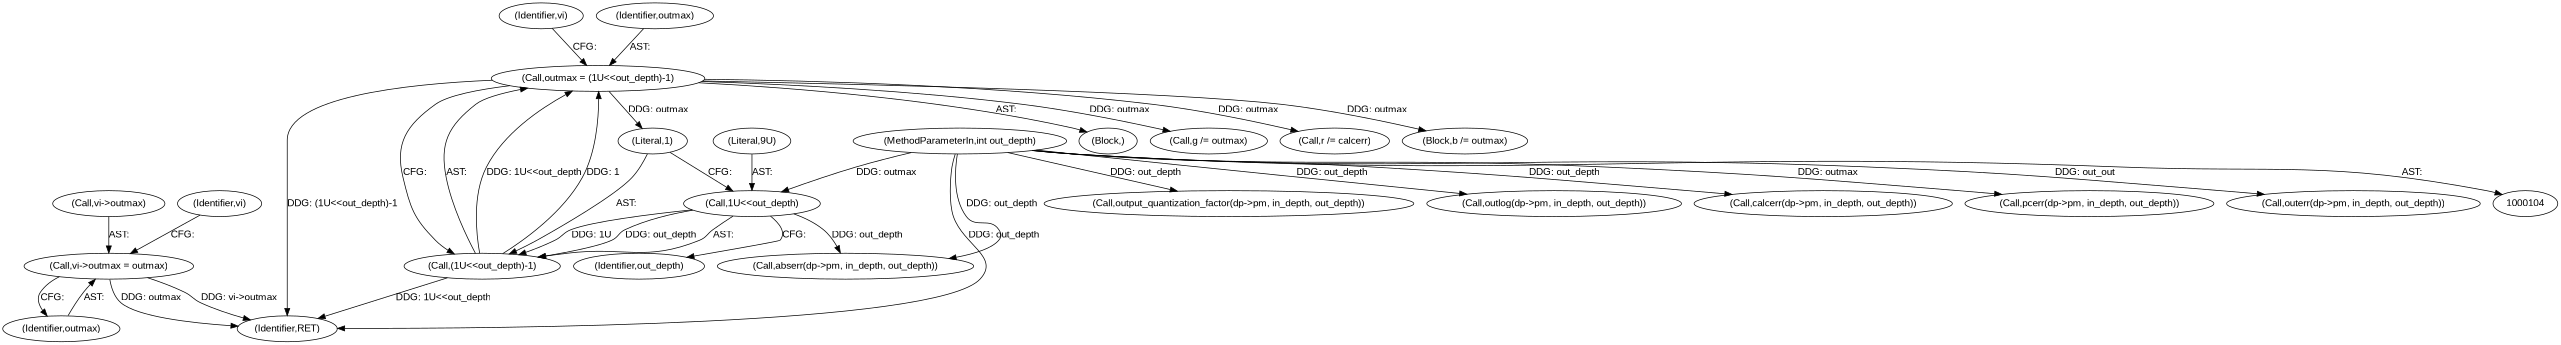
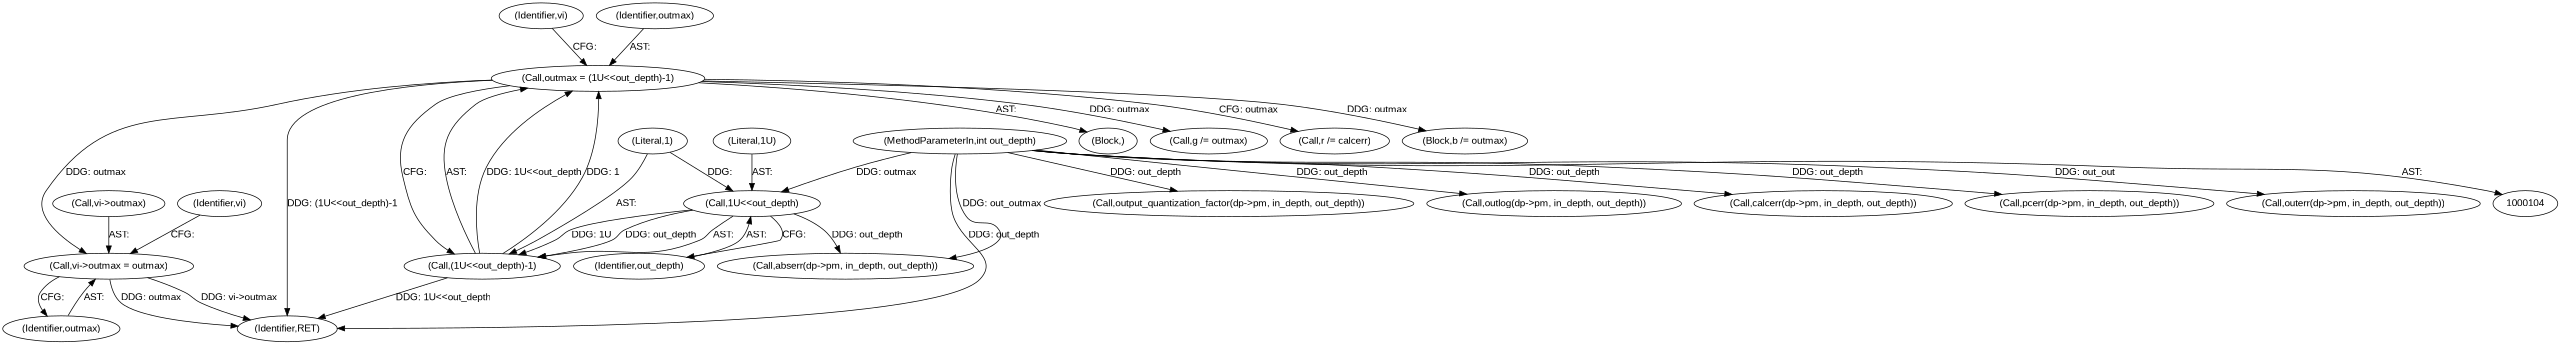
edge "(Call,outmax = (1U<<out_depth)-1)" -> "(Literal,1)": now "(Call,outmax = (1U<<out_depth)-1)" -> "(Call,vi->outmax = outmax)"
edge "(Call,outmax = (1U<<out_depth)-1)" -> "(Call,r /= calcerr)": label "DDG: outmax" -> "CFG: outmax"
node "(Literal,9U)": label "(Literal,9U)" -> "(Literal,1U)"
edge "(Literal,1)" -> "(Call,1U<<out_depth)": label "CFG: " -> "DDG: "
edge "(MethodParameterIn,int out_depth)" -> "(Call,pcerr(dp->pm, in_depth, out_depth))": label "DDG: outmax" -> "DDG: out_depth"
edge "(MethodParameterIn,int out_depth)" -> "(Call,abserr(dp->pm, in_depth, out_depth))": label "DDG: out_depth" -> "DDG: out_outmax"
edge "(Identifier,out_depth)" -> "(Call,1U<<out_depth)": added, label "AST:"
